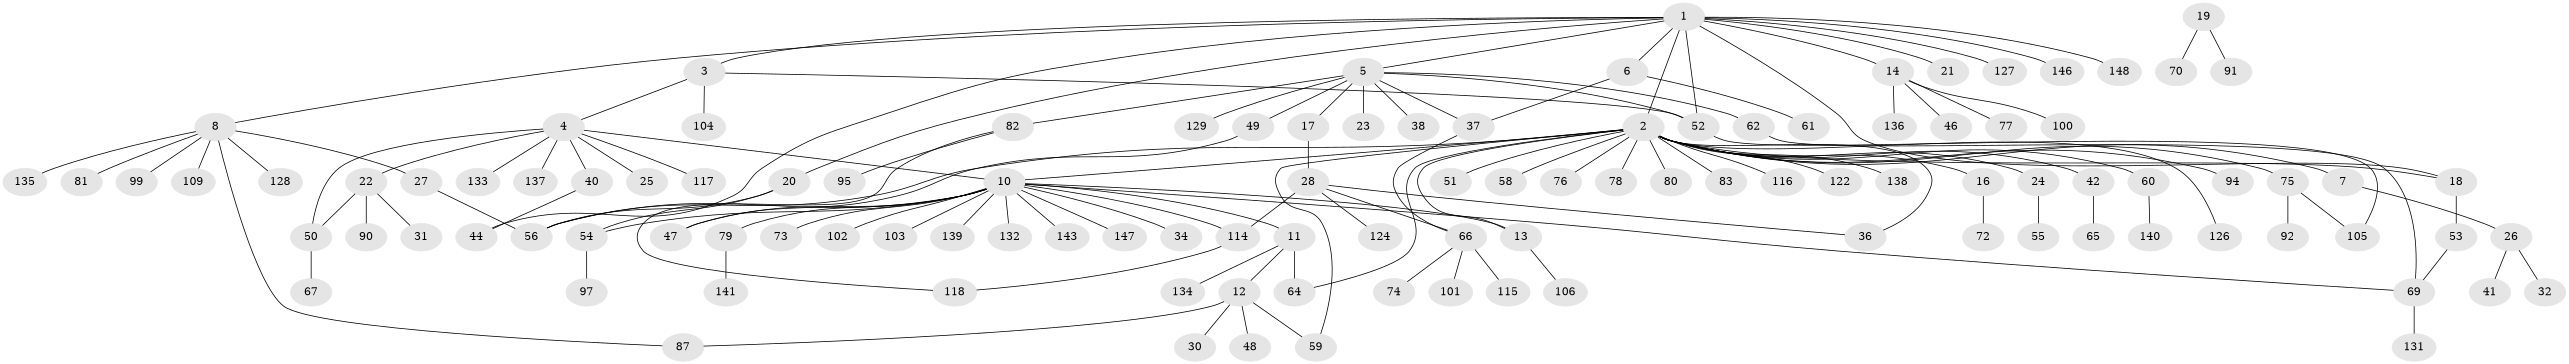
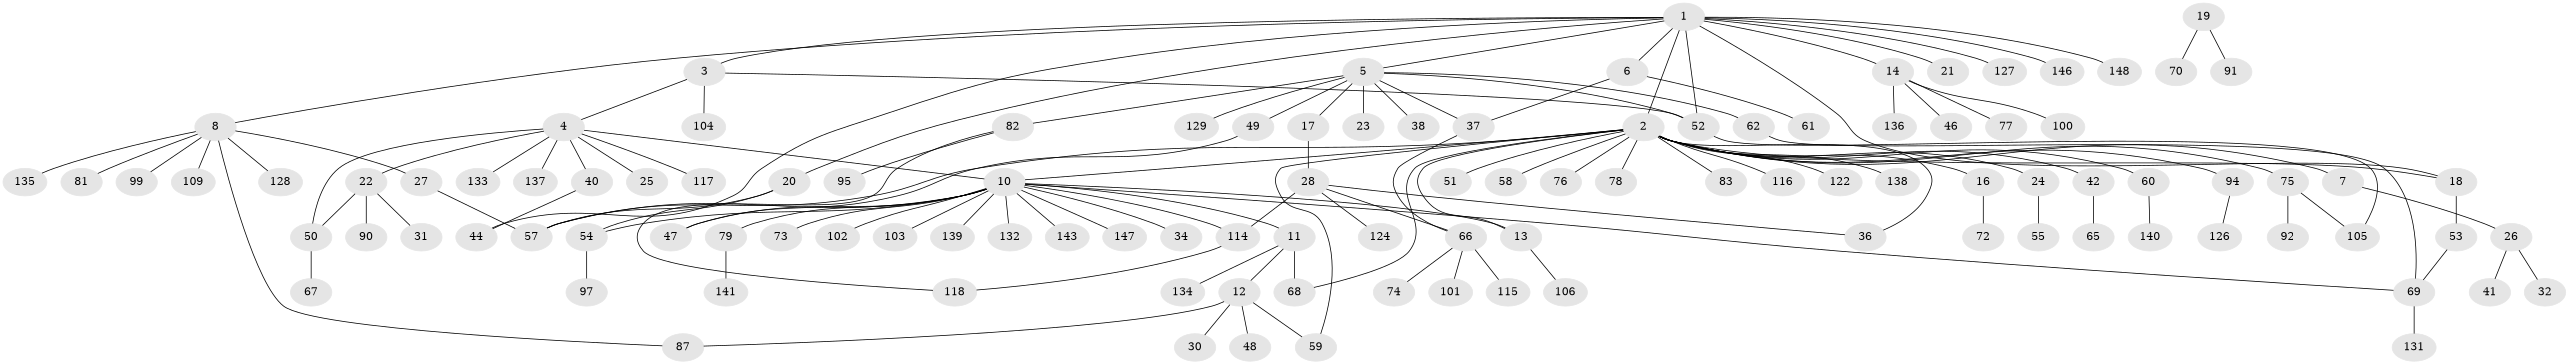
edge "2" -- "126": now "94" -- "126"
node "80": removed
node "56": label "56" -> "57"
node "64": label "64" -> "68"
